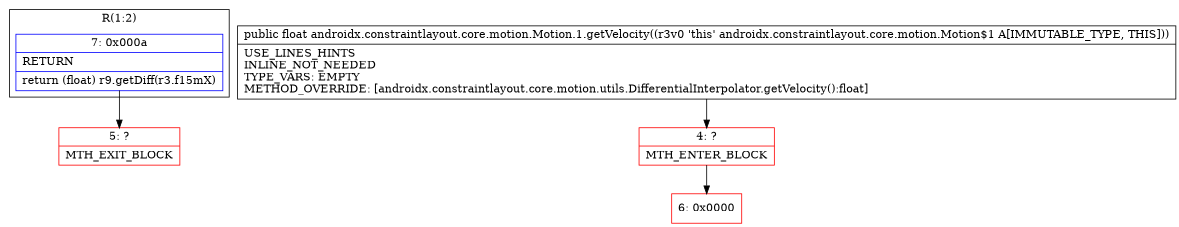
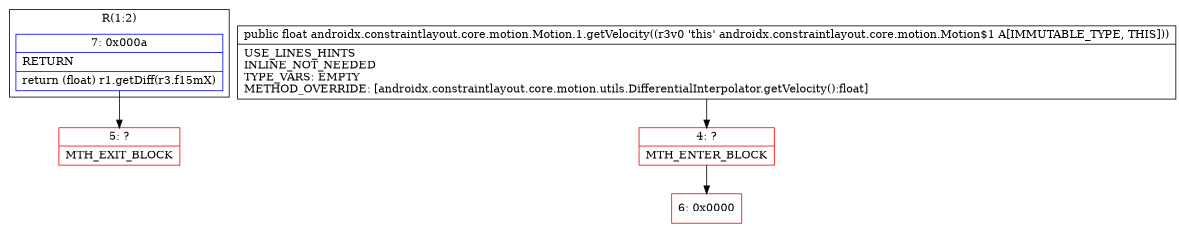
node "7: 0x000a": text "return (float) r9.getDiff(r3.f15mX)" -> "return (float) r1.getDiff(r3.f15mX)"
